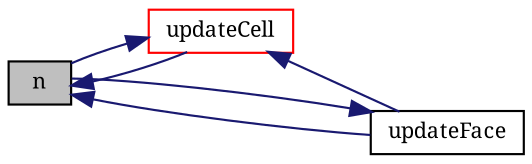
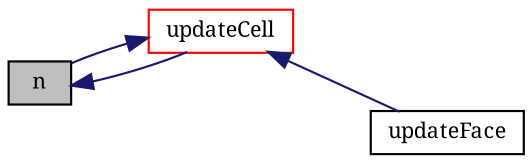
edge "n" -> "updateFace": removed
edge "updateFace" -> "n": removed
